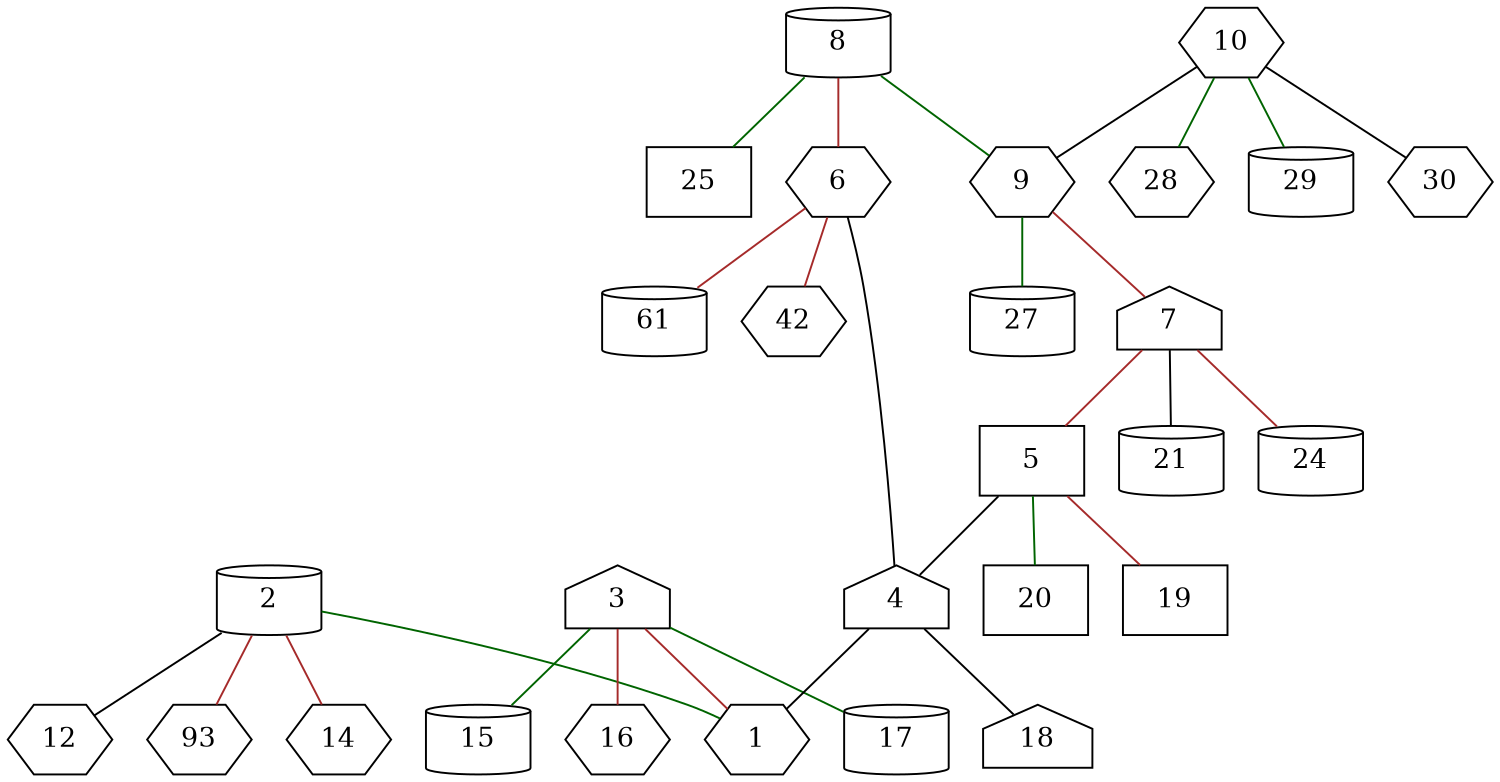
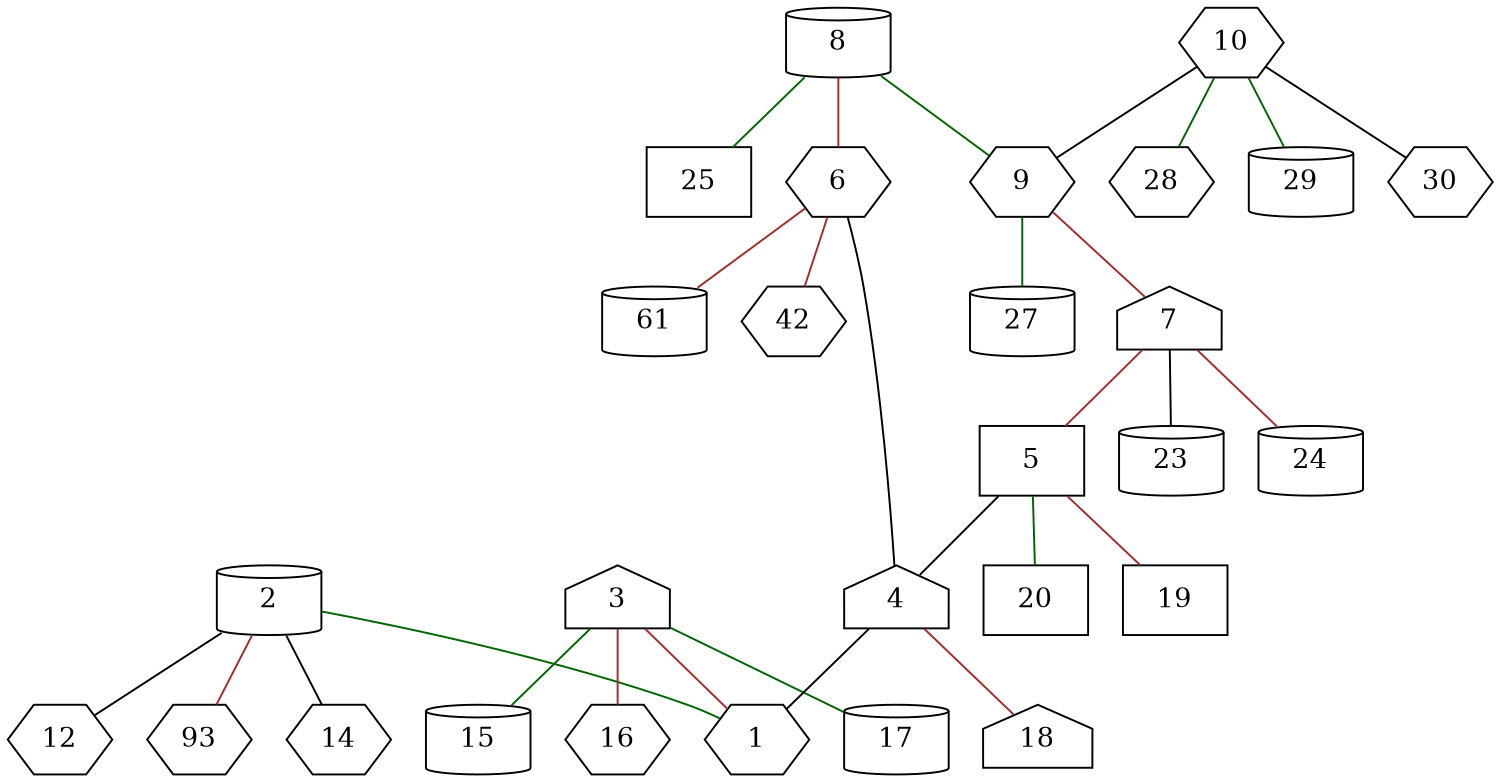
node "21": label "21" -> "23"
edge "2" -- "14": color brown -> black
edge "4" -- "18": color black -> brown
